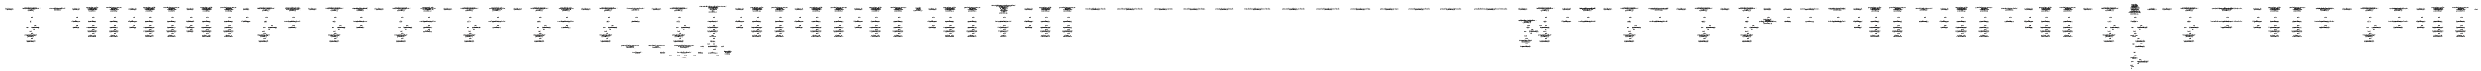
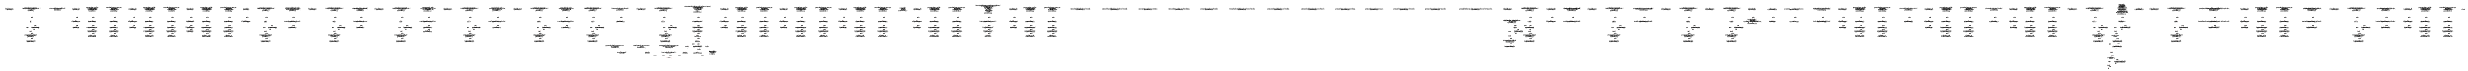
node "135_ address payable winner_TOD25; 762-new_variable-136-136": removed
